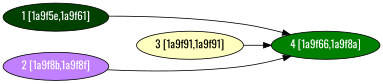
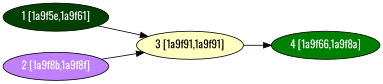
edge "1 [1a9f5e,1a9f61]" -> "4 [1a9f66,1a9f8a]": now "1 [1a9f5e,1a9f61]" -> "3 [1a9f91,1a9f91]"
edge "2 [1a9f8b,1a9f8f]" -> "4 [1a9f66,1a9f8a]": now "2 [1a9f8b,1a9f8f]" -> "3 [1a9f91,1a9f91]"
